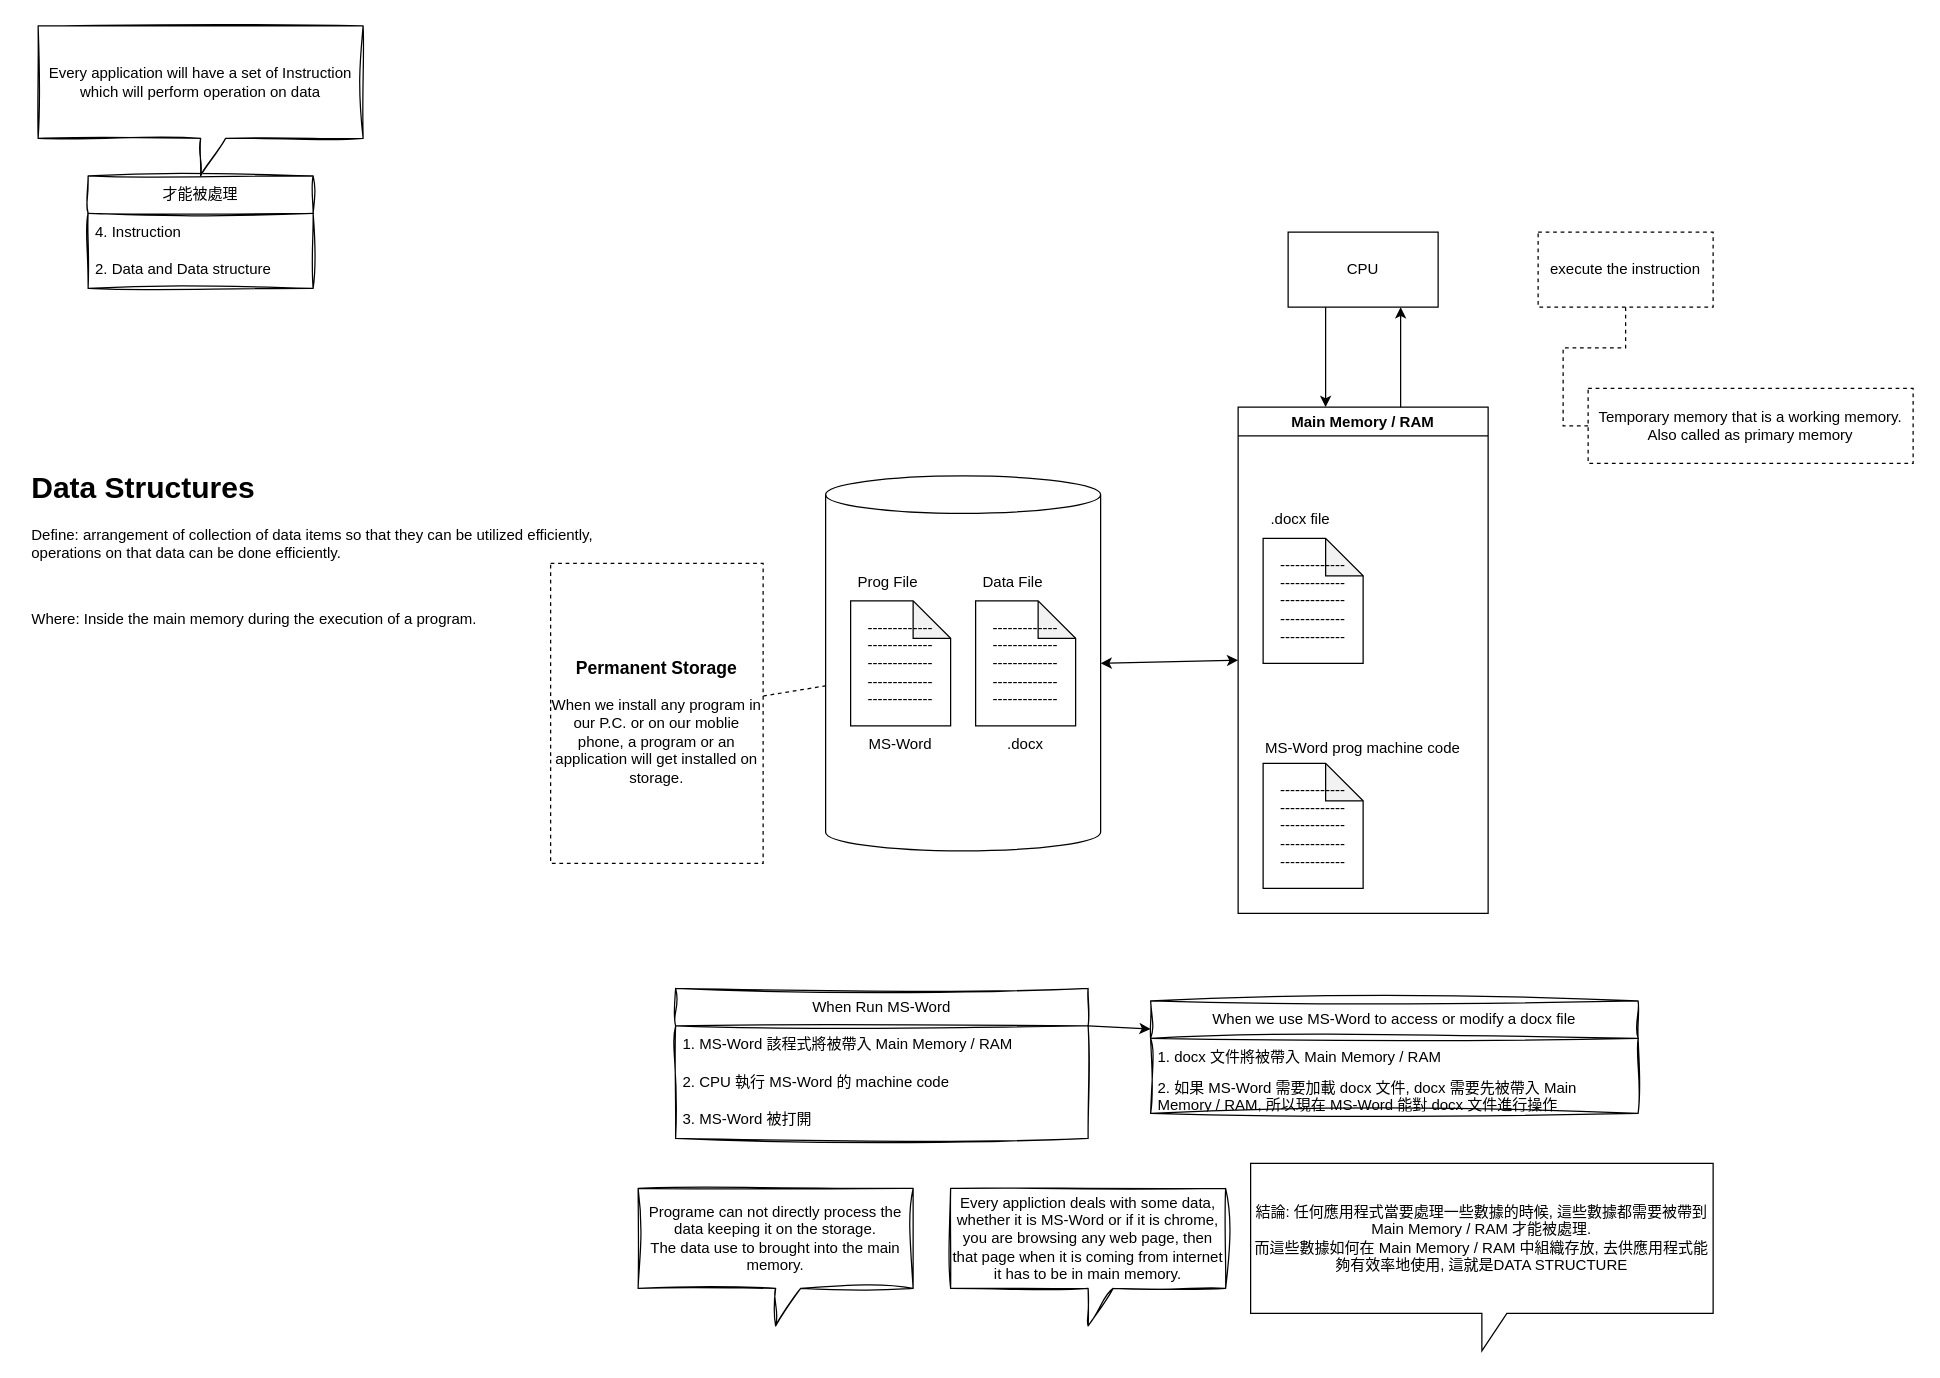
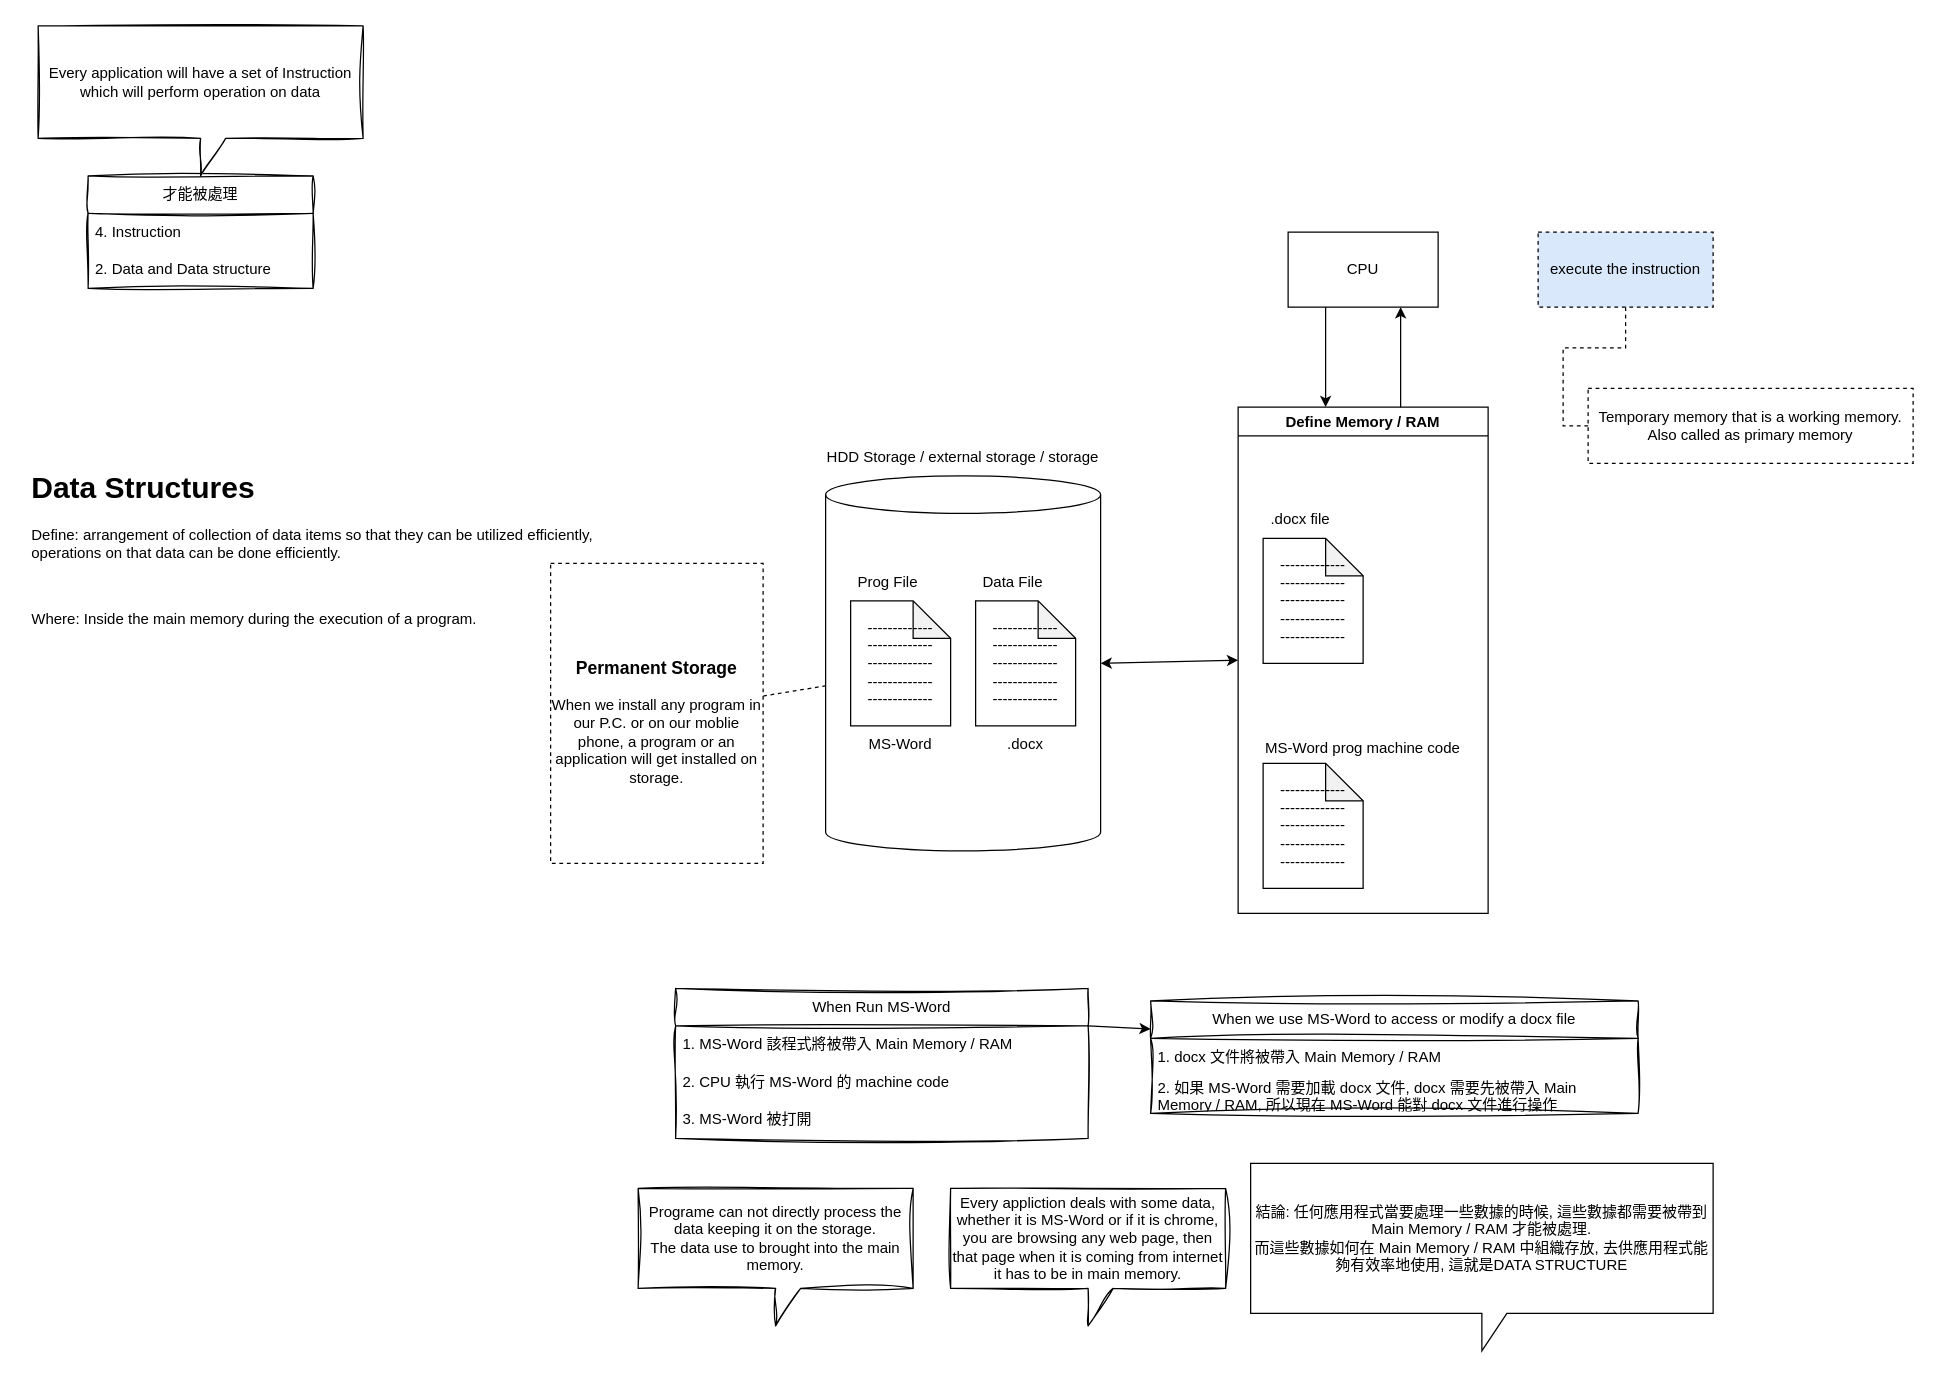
node "execute the instruction": fillcolor #ffffff -> #dae8fc
node "Main Memory / RAM": label "Main Memory / RAM" -> "Define Memory / RAM"
node "HDD Storage / external storage / storage": added
